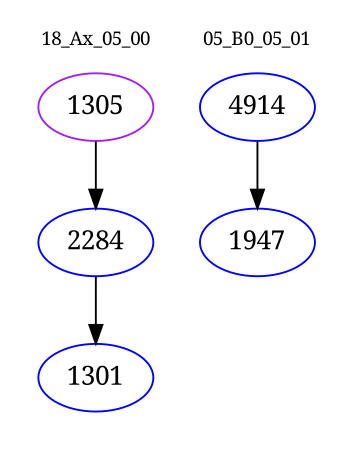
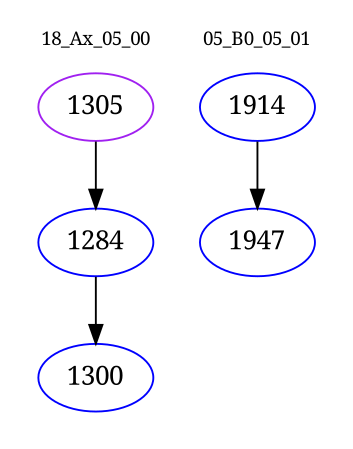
node "4914": label "4914" -> "1914"
node "2284": label "2284" -> "1284"
node "1301": label "1301" -> "1300"
